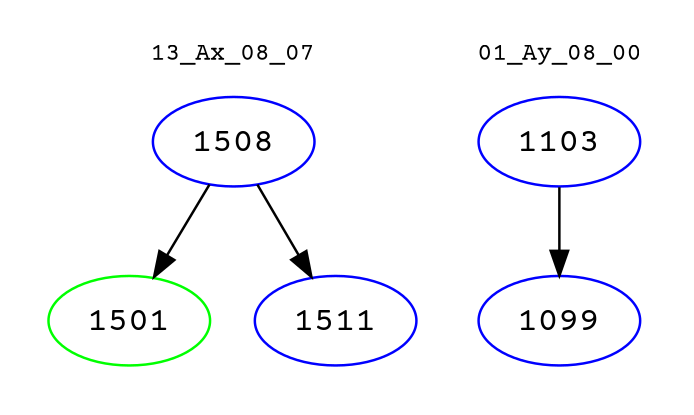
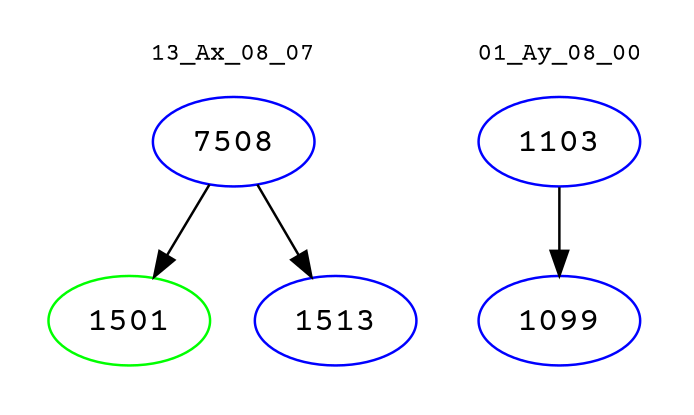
node "1508": label "1508" -> "7508"
node "1511": label "1511" -> "1513"
